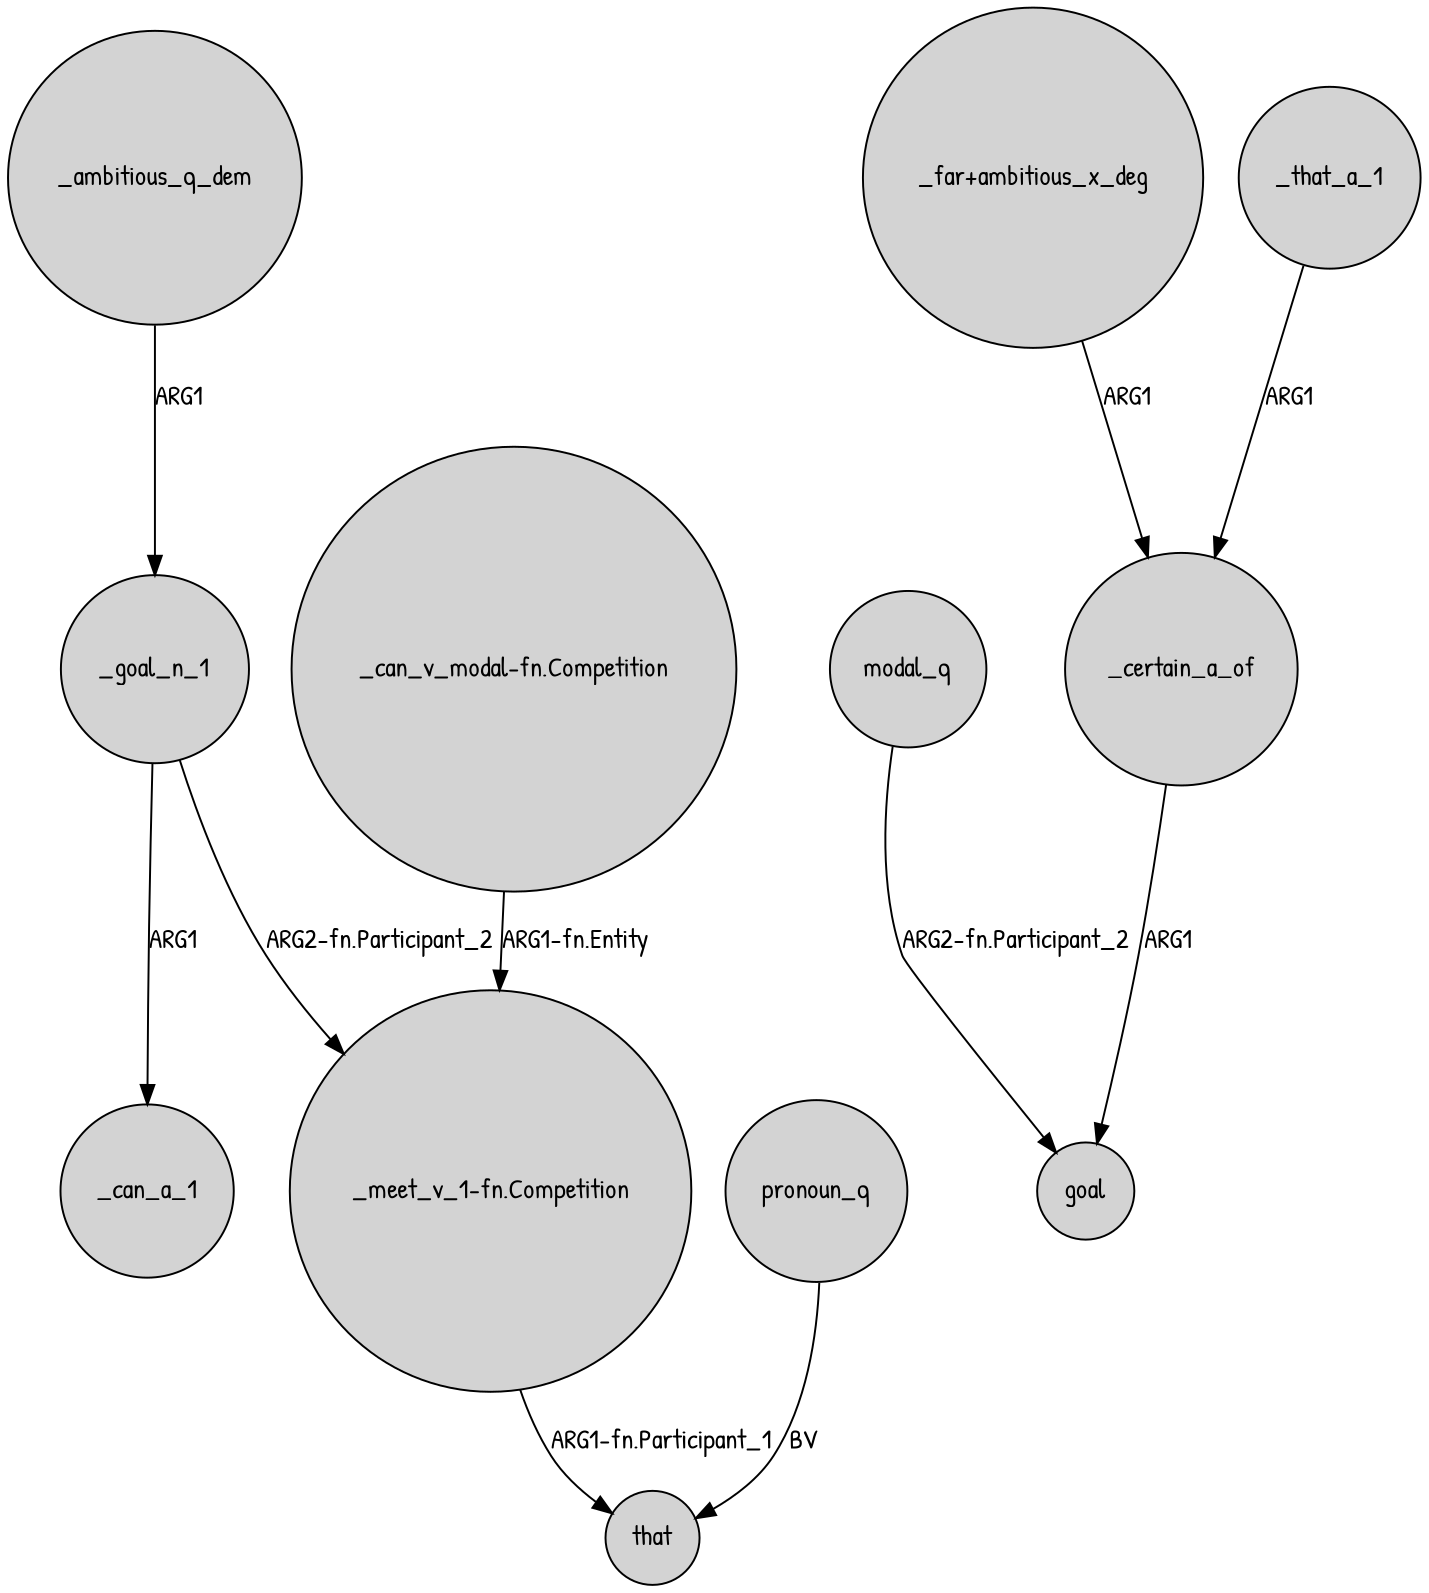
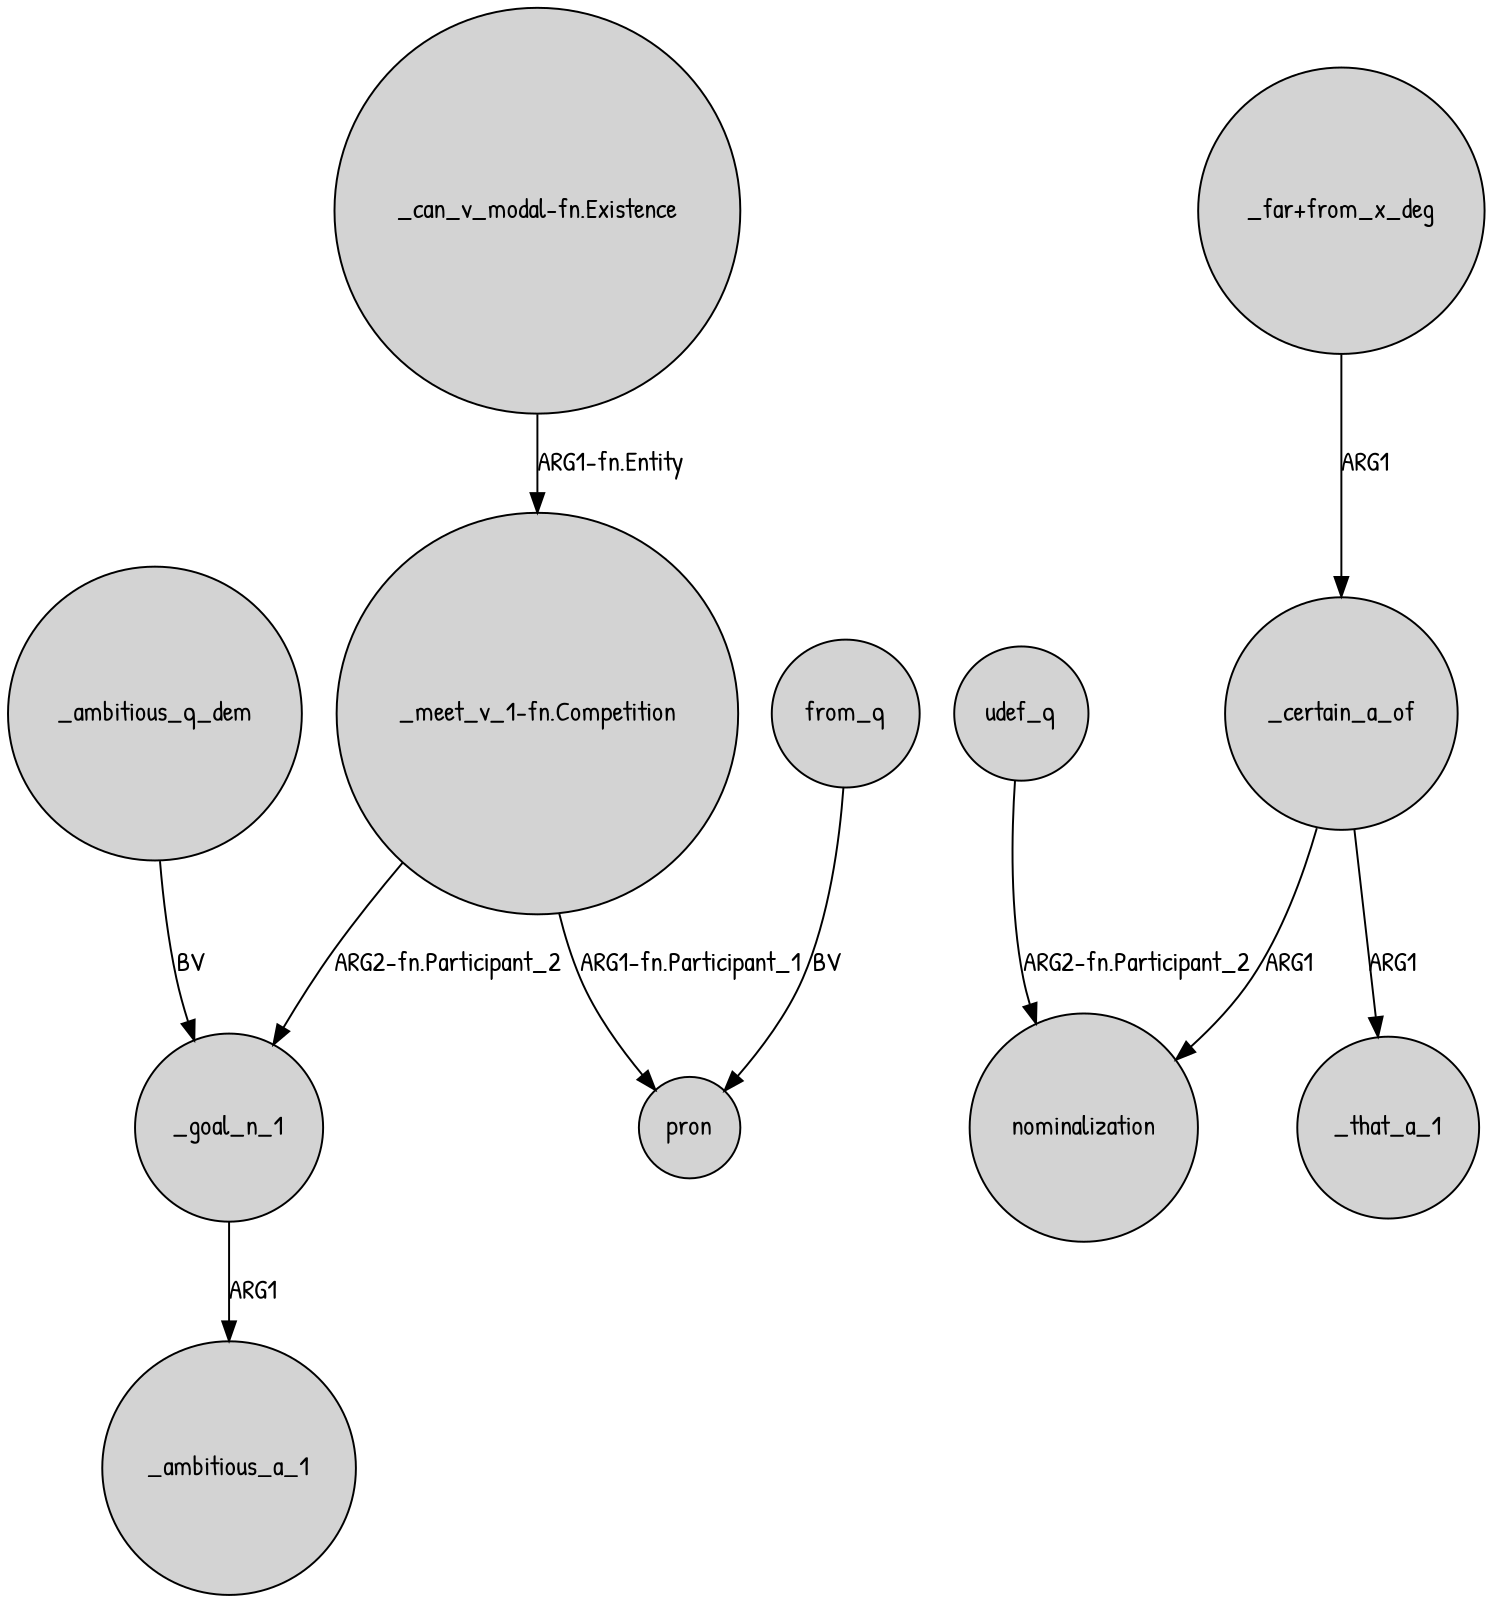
node "_far+ambitious_x_deg": label "_far+ambitious_x_deg" -> "_far+from_x_deg"
edge "_ambitious_q_dem" -> "_goal_n_1": label "ARG1" -> "BV"
edge "_that_a_1" -> "_certain_a_of": reversed
node "_can_v_modal-fn.Competition": label "_can_v_modal-fn.Competition" -> "_can_v_modal-fn.Existence"
node "modal_q": label "modal_q" -> "udef_q"
edge "_goal_n_1" -> "_meet_v_1-fn.Competition": reversed
node "_can_a_1": label "_can_a_1" -> "_ambitious_a_1"
node "pronoun_q": label "pronoun_q" -> "from_q"
node "goal": label "goal" -> "nominalization"
node "that": label "that" -> "pron"
